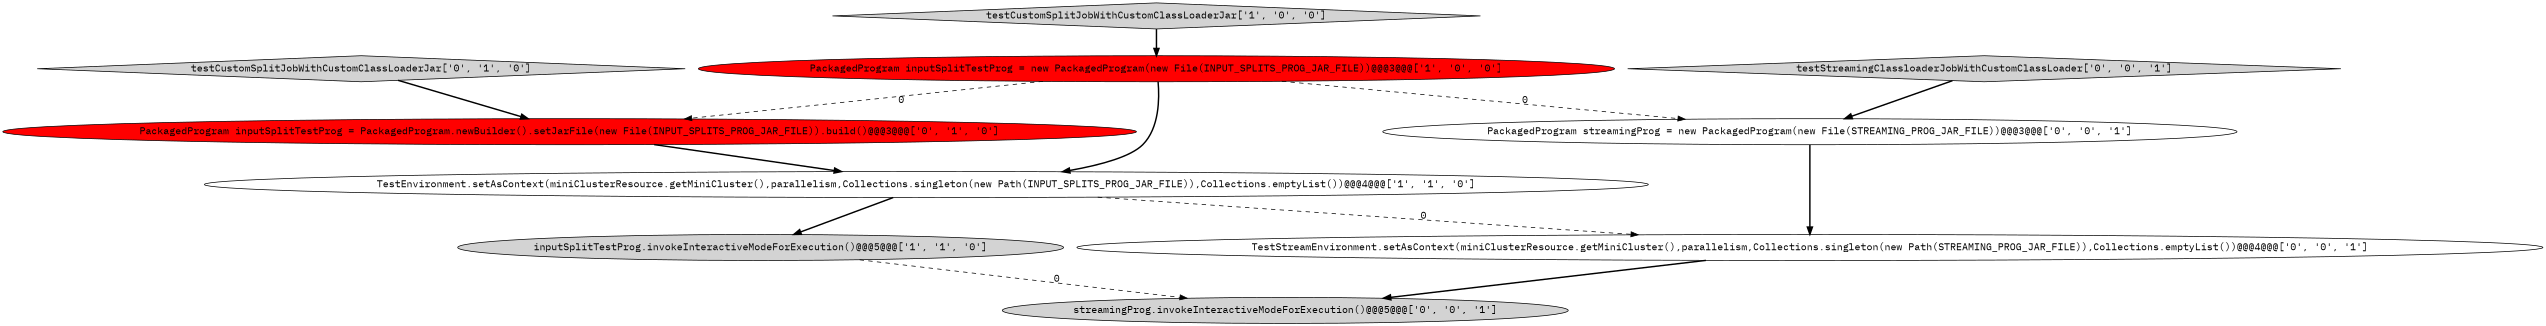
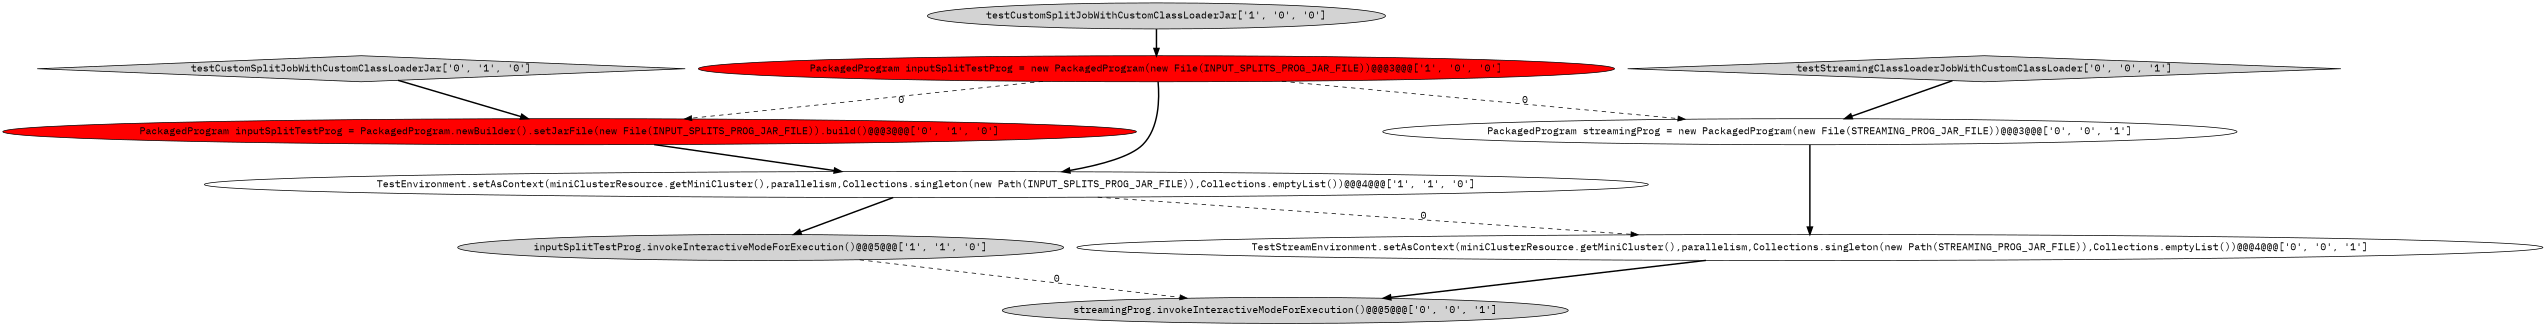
node "testCustomSplitJobWithCustomClassLoaderJar['1', '0', '0']": shape diamond -> ellipse
